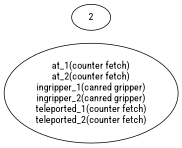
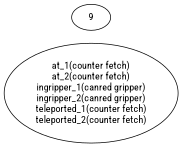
node "2": label "2" -> "9"
